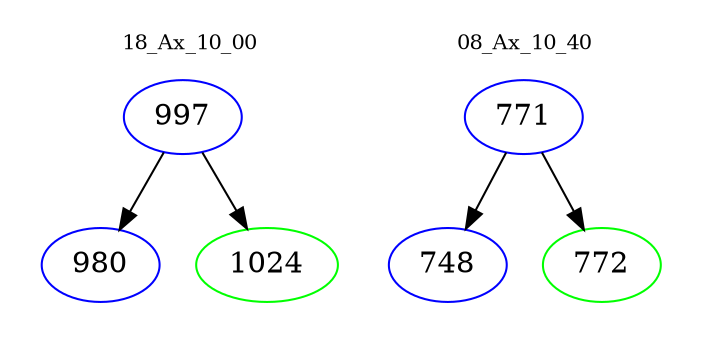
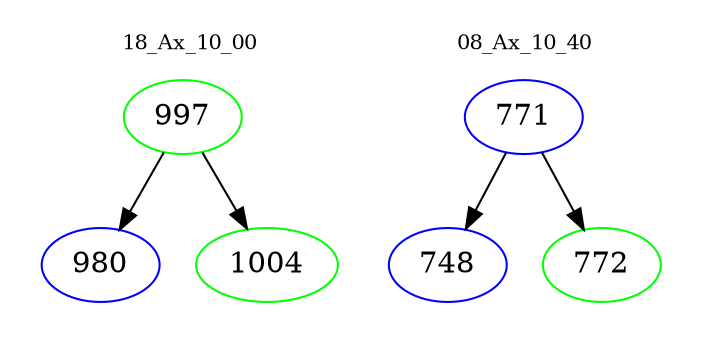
node "997": color blue -> green
node "1024": label "1024" -> "1004"
